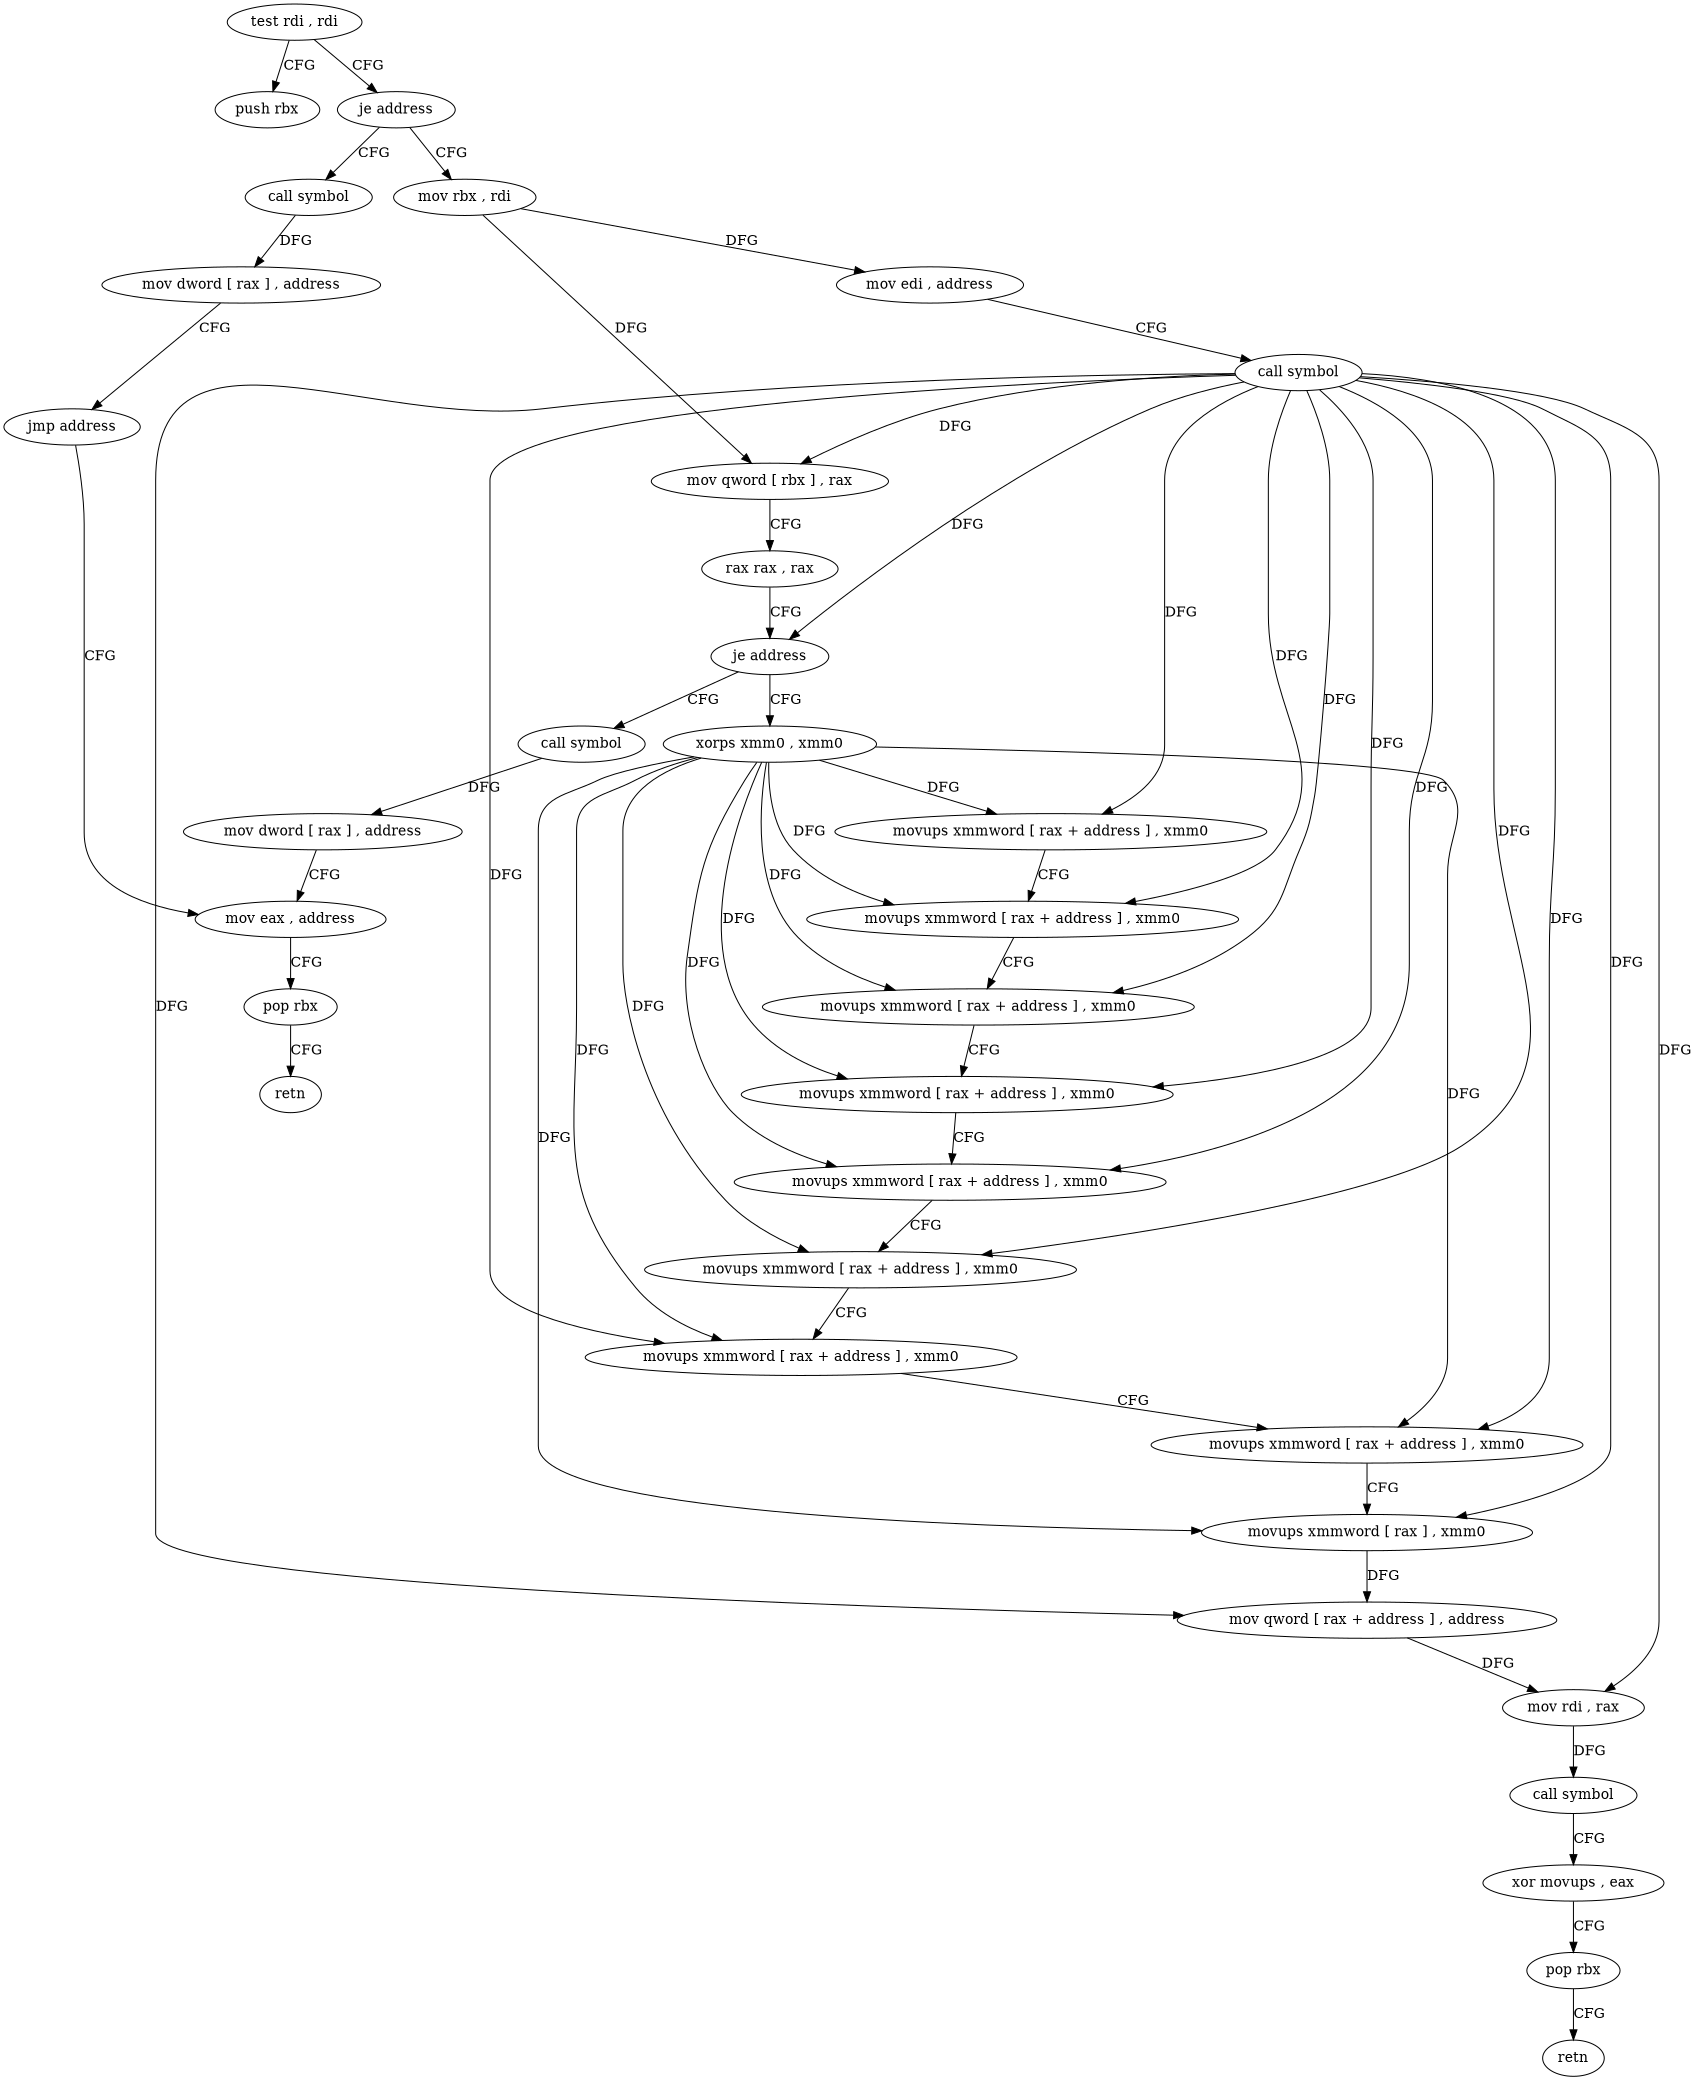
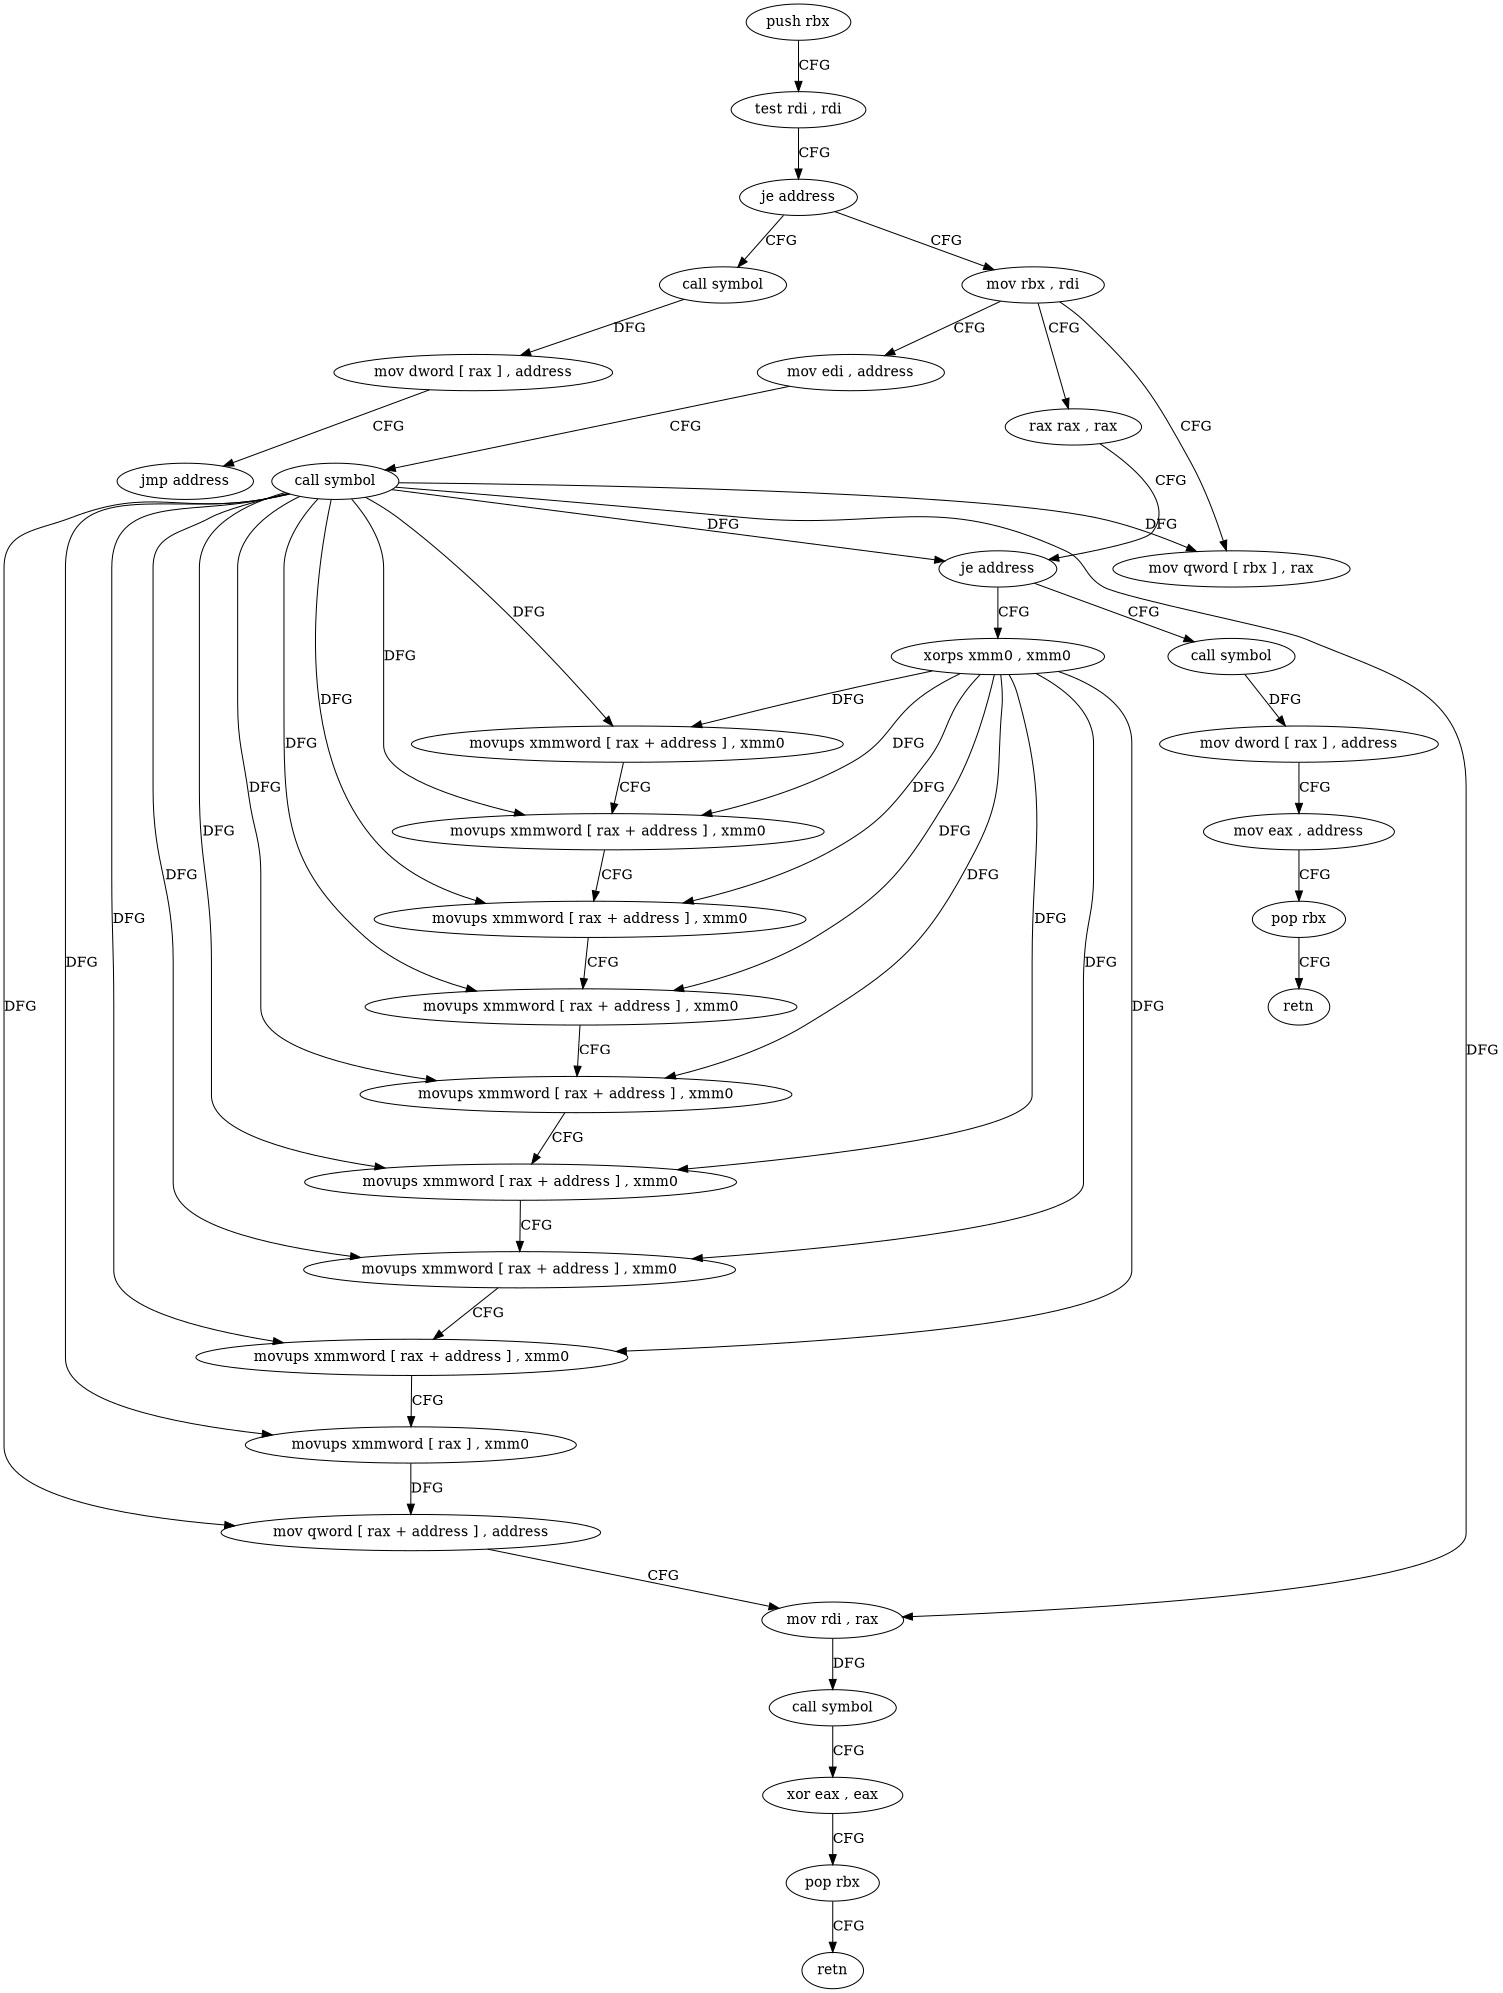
edge "test rdi , rdi" -> "push rbx": reversed
edge "mov rbx , rdi" -> "mov edi , address": label "DFG" -> "CFG"
edge "mov rbx , rdi" -> "mov qword [ rbx ] , rax": label "DFG" -> "CFG"
edge "mov qword [ rbx ] , rax" -> "rax rax , rax": now "mov rbx , rdi" -> "rax rax , rax"
edge "jmp address" -> "mov eax , address": removed, label "CFG"
edge "xorps xmm0 , xmm0" -> "movups xmmword [ rax ] , xmm0": removed, label "DFG"
edge "mov qword [ rax + address ] , address" -> "mov rdi , rax": label "DFG" -> "CFG"
node "xor movups , eax": label "xor movups , eax" -> "xor eax , eax"
